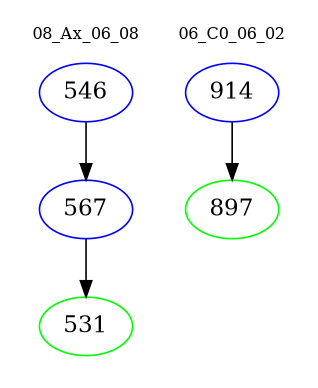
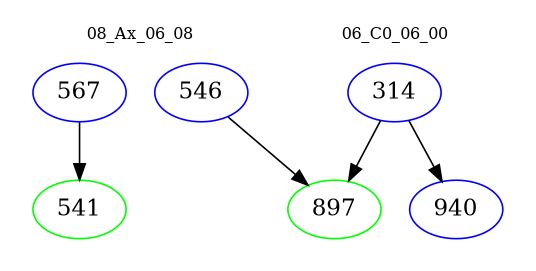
cluster "06_C0_06_02": label "06_C0_06_02" -> "06_C0_06_00"
node "914": label "914" -> "314"
edge "546" -> "567": now "546" -> "897"
node "940": added
node "531": label "531" -> "541"
